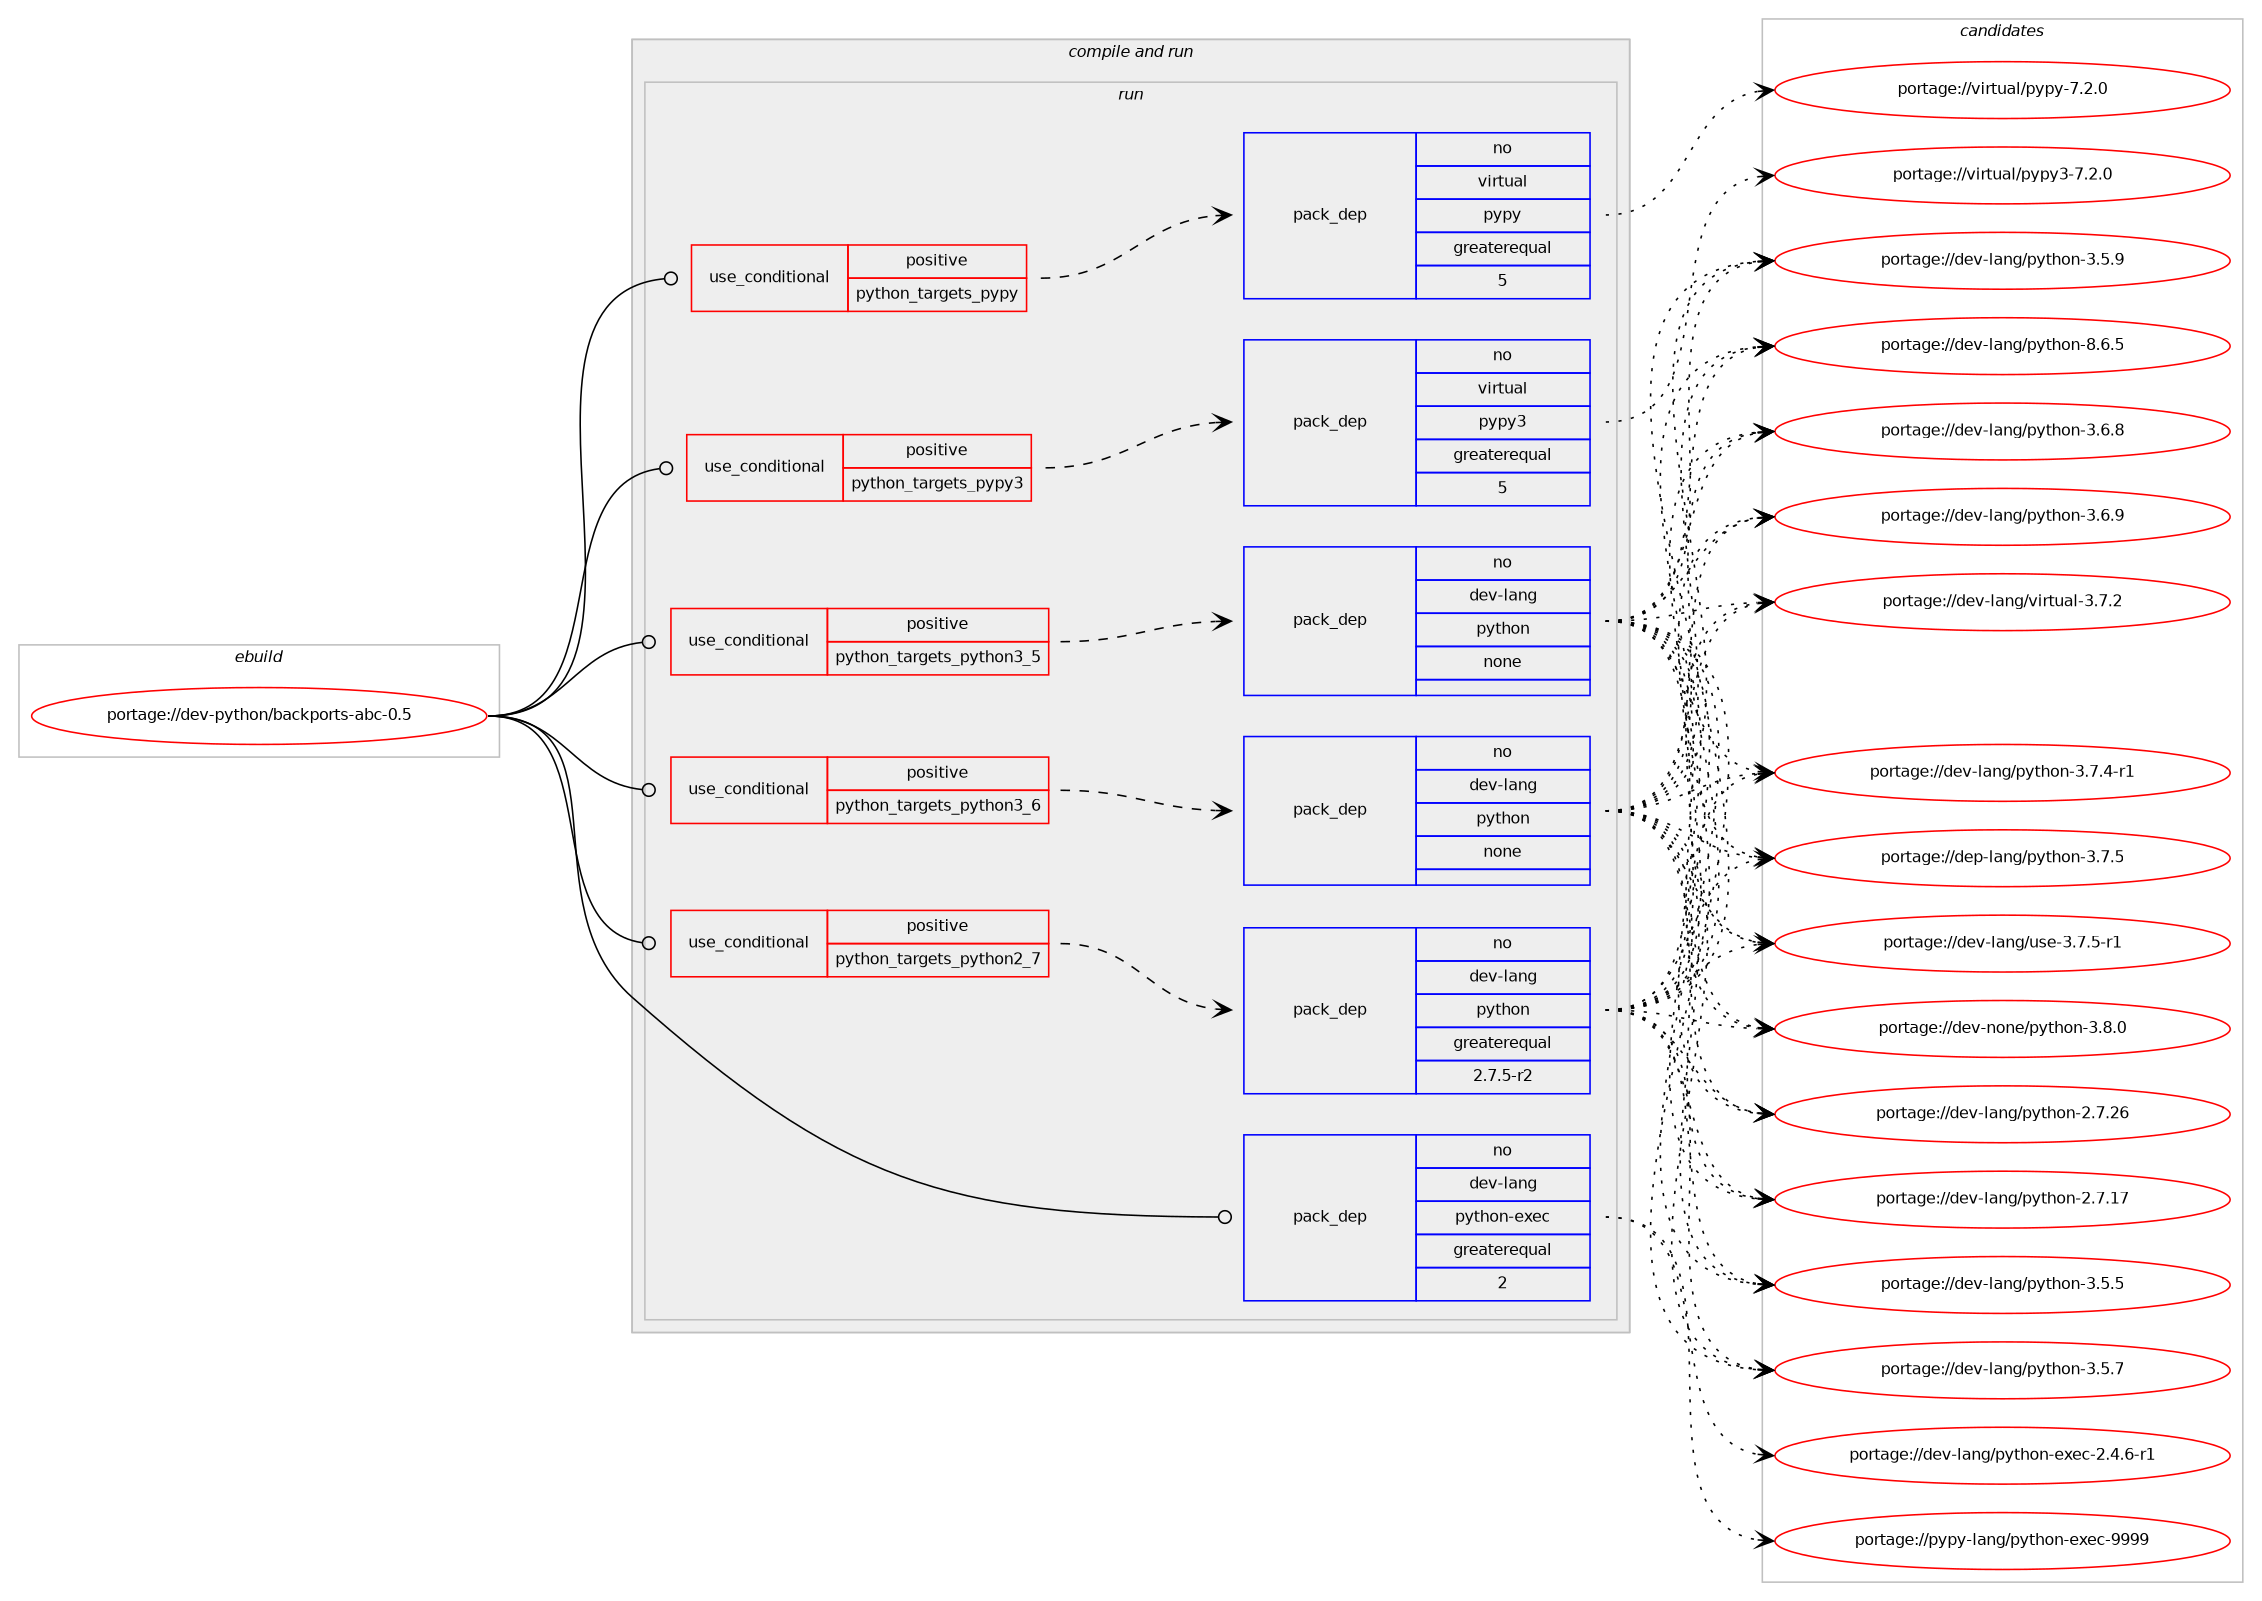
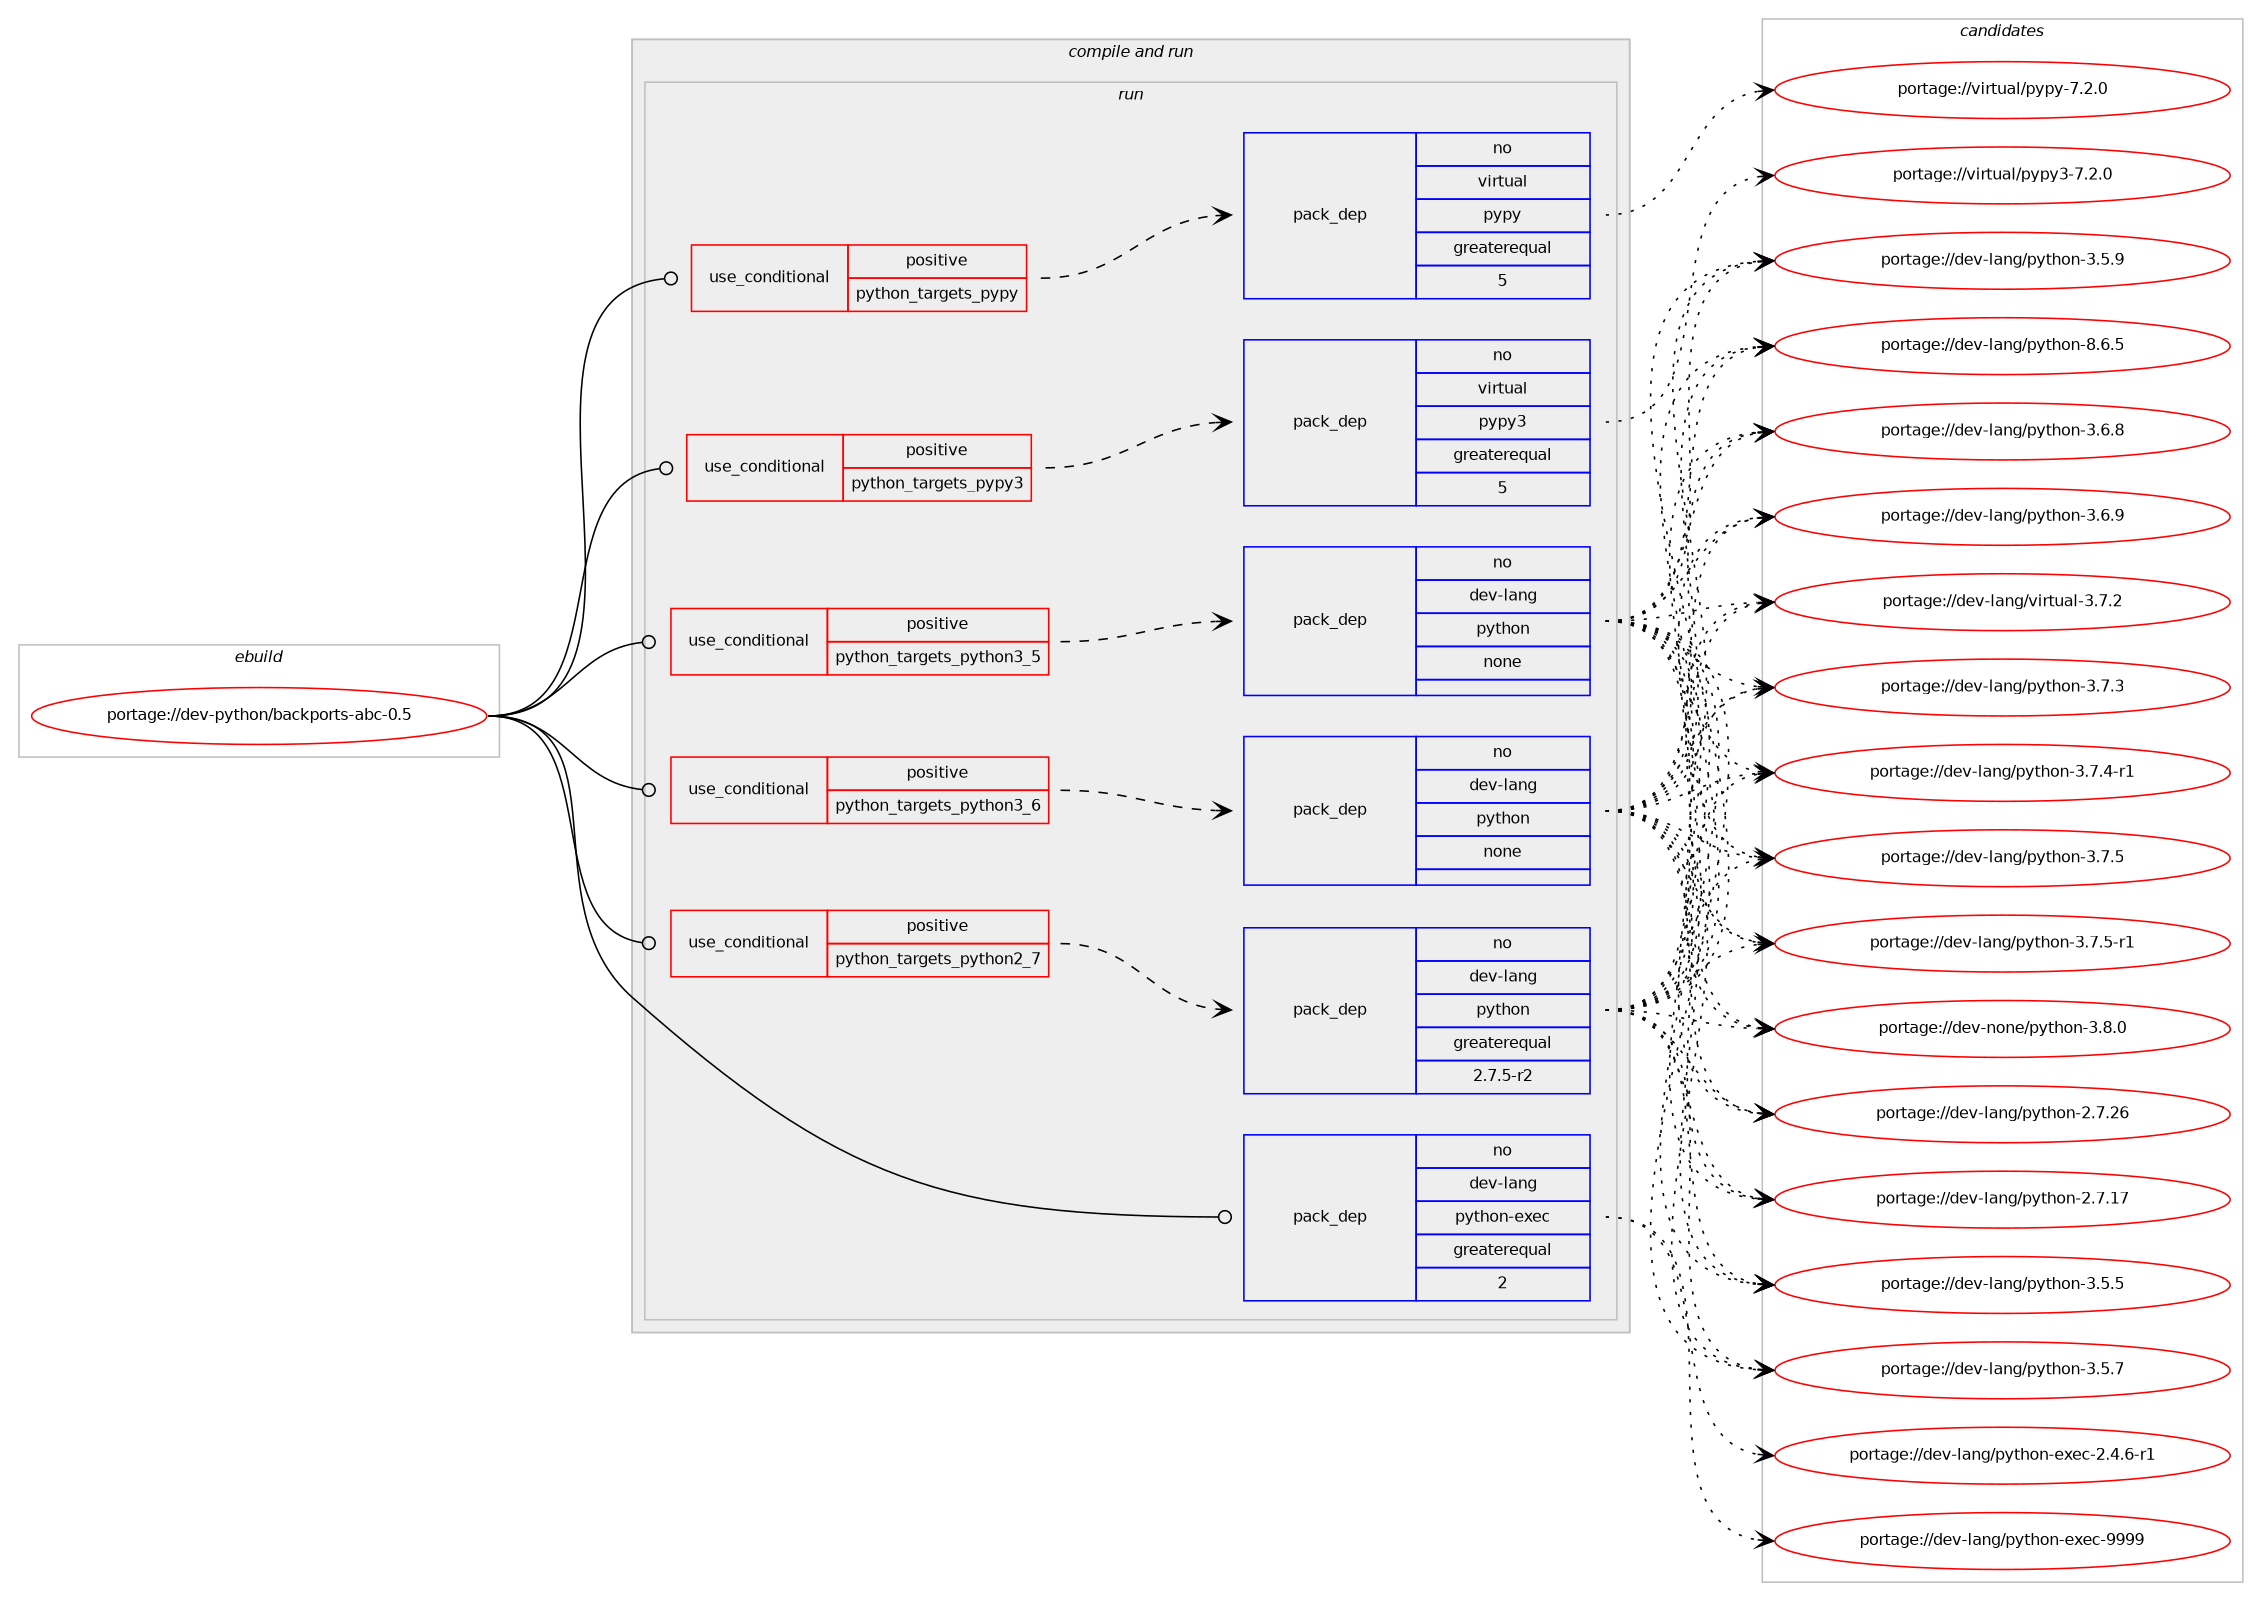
node "portage://dev-lang/python-3.7.3": added
node "portage://dep-lang/python-3.7.5": label "portage://dep-lang/python-3.7.5" -> "portage://dev-lang/python-3.7.5"
node "portage://dev-lang/use-3.7.5-r1": label "portage://dev-lang/use-3.7.5-r1" -> "portage://dev-lang/python-3.7.5-r1"
node "portage://pypy-lang/python-exec-9999": label "portage://pypy-lang/python-exec-9999" -> "portage://dev-lang/python-exec-9999"
